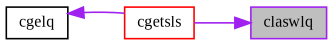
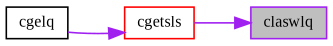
edge "cgetsls" -> "cgelq": reversed
